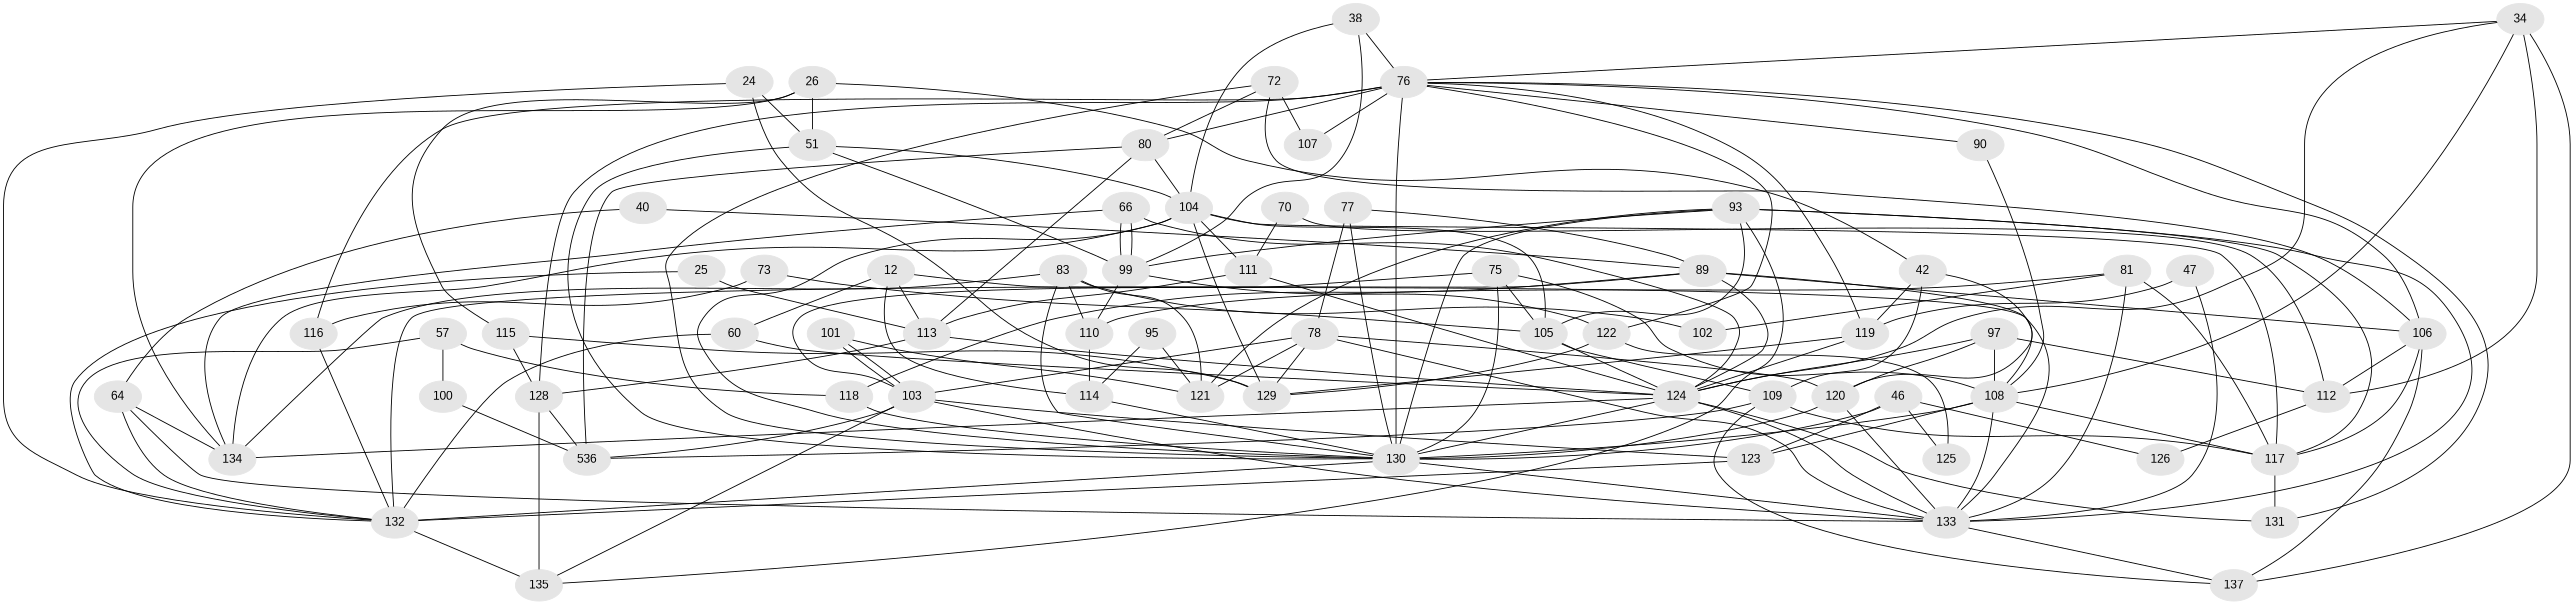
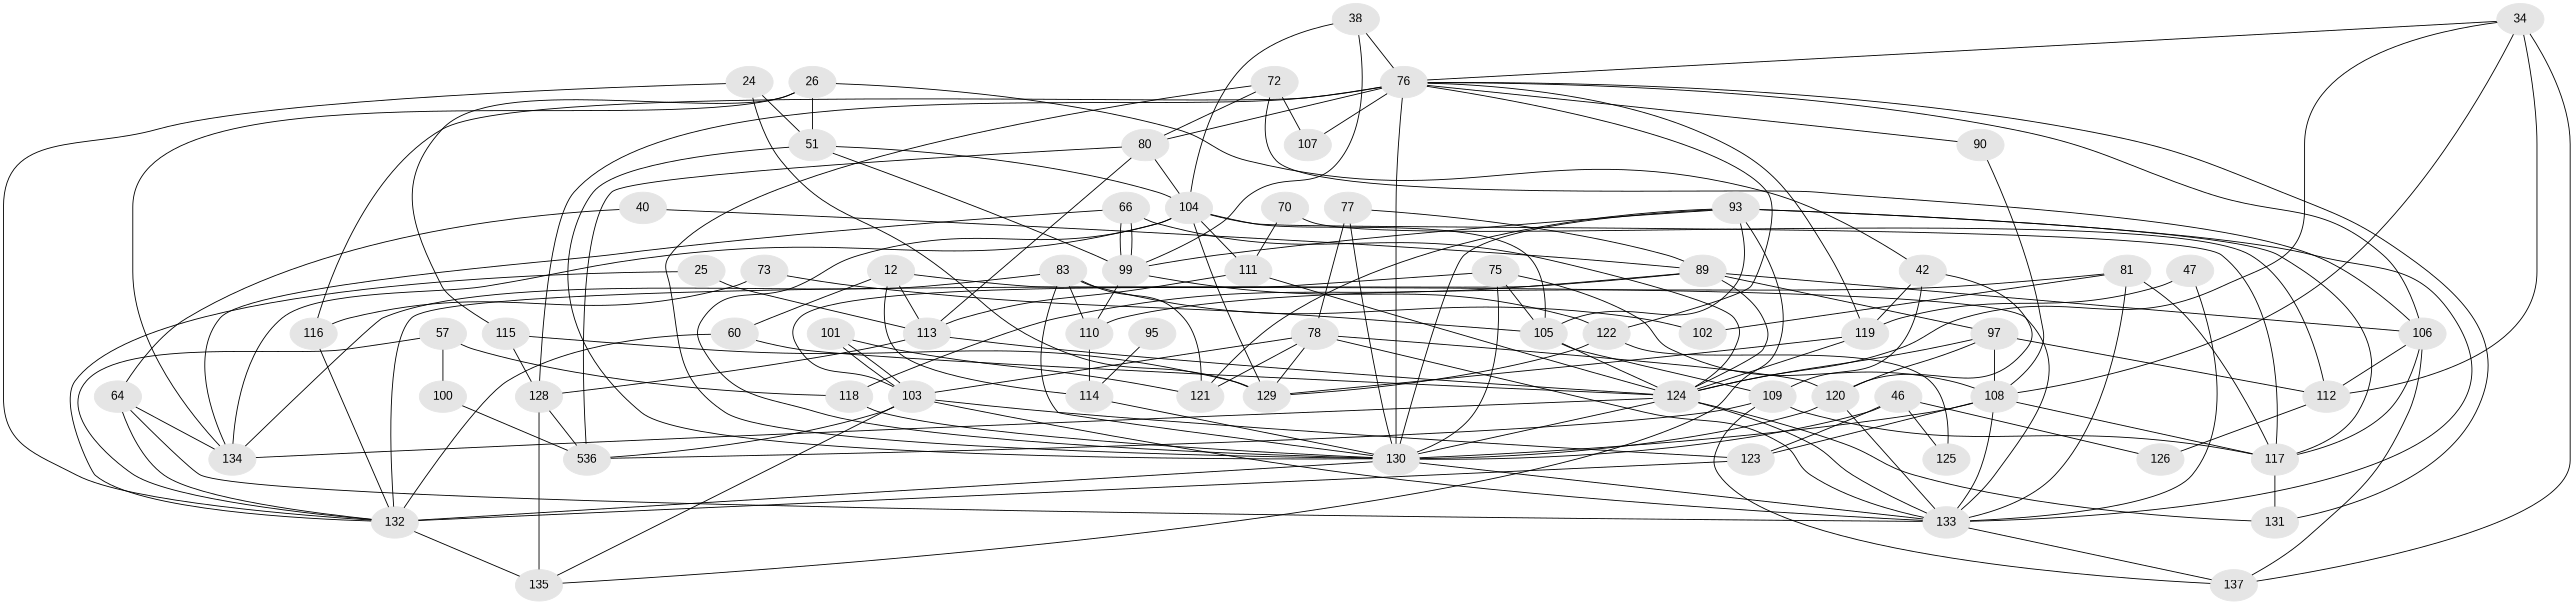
edge "89" -- "108": now "89" -- "97"
edge "95" -- "121": removed
